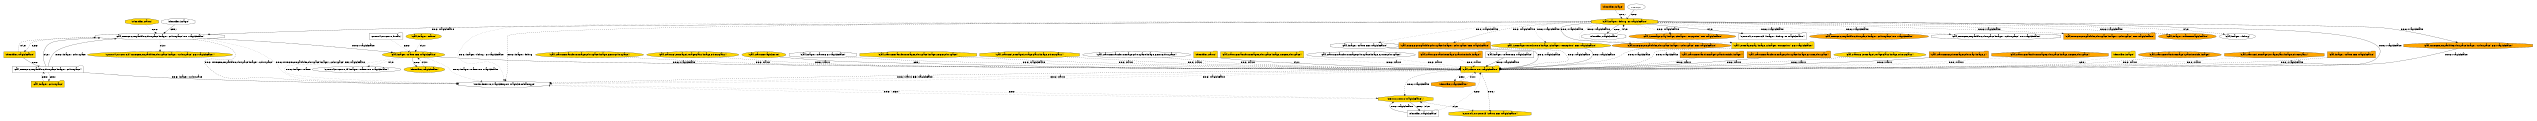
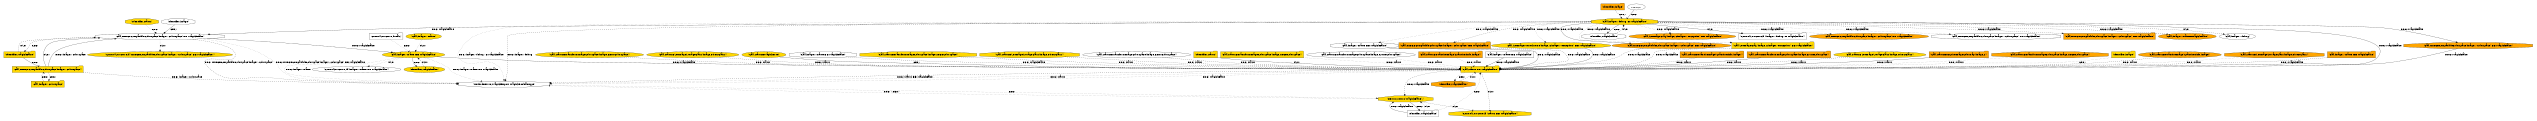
node "(Call,IssRGBCompatibleColorspace(image->colorspace))": fillcolor white -> gold
edge "(Call,IssRGBCompatibleColorspace(image->colorspace))" -> "(MethodReturn,MagickExport MagickBooleanType)": style solid -> dashed
edge "(Call,status == MagickFalse)" -> "(ControlStructure,if (status == MagickFalse))": label "DDG: " -> "AST: "
